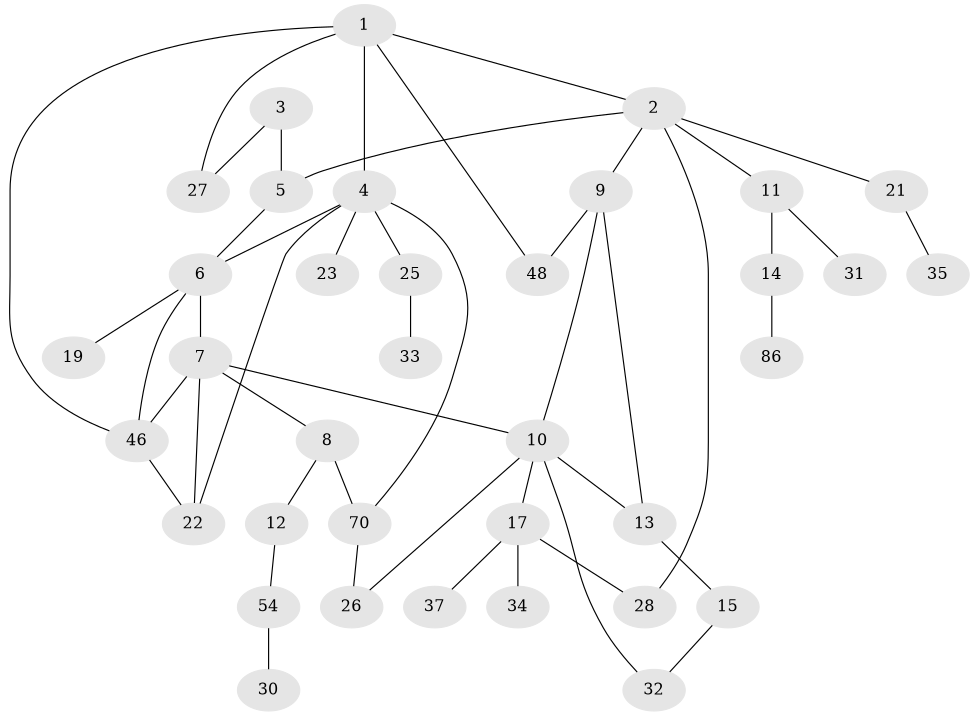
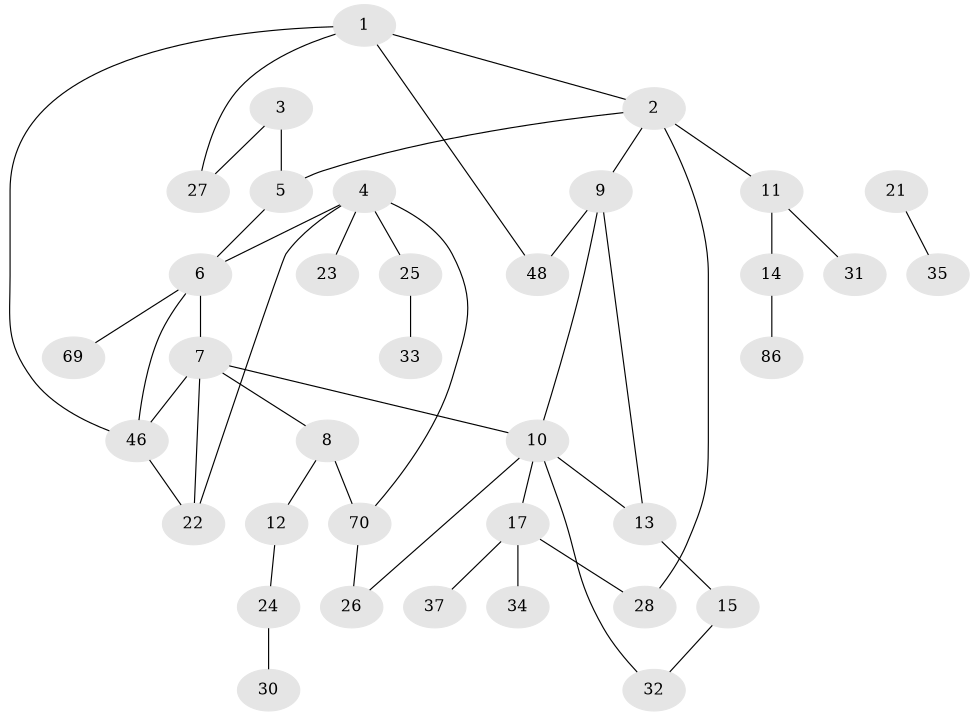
edge "1" -- "4": removed
edge "2" -- "21": removed
node "19": label "19" -> "69"
node "54": label "54" -> "24"
